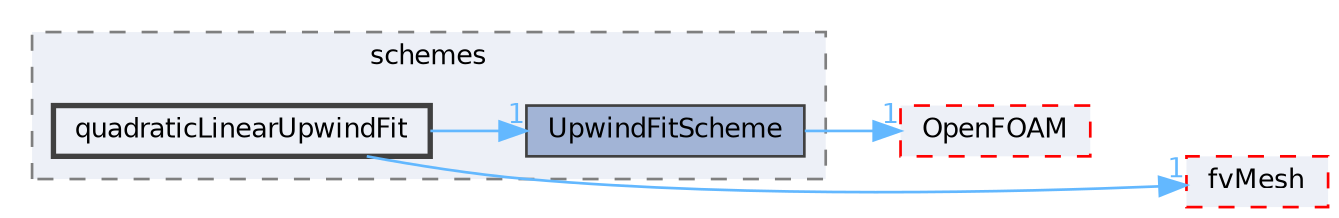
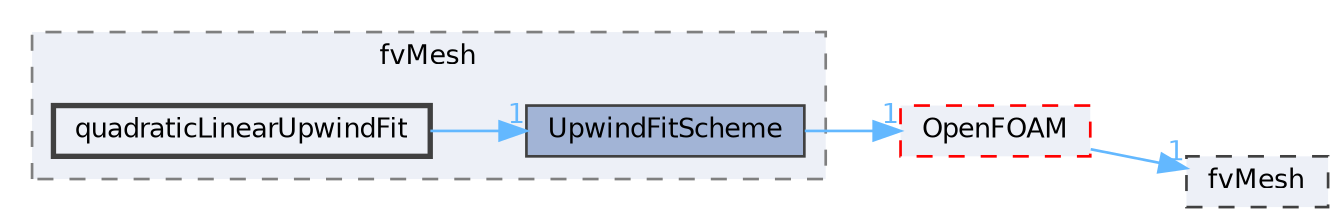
cluster "schemes": label "schemes" -> "fvMesh"
node "fvMesh": color red -> grey25
edge "quadraticLinearUpwindFit" -> "fvMesh": now "OpenFOAM" -> "fvMesh"
